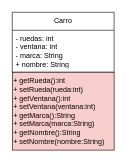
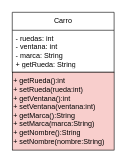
node "- ruedas: int - ventana: int - marca: String + nombre: String": label "- ruedas: int - ventana: int - marca: String + nombre: String" -> "- ruedas: int - ventana: int - marca: String + getRueda: String"
